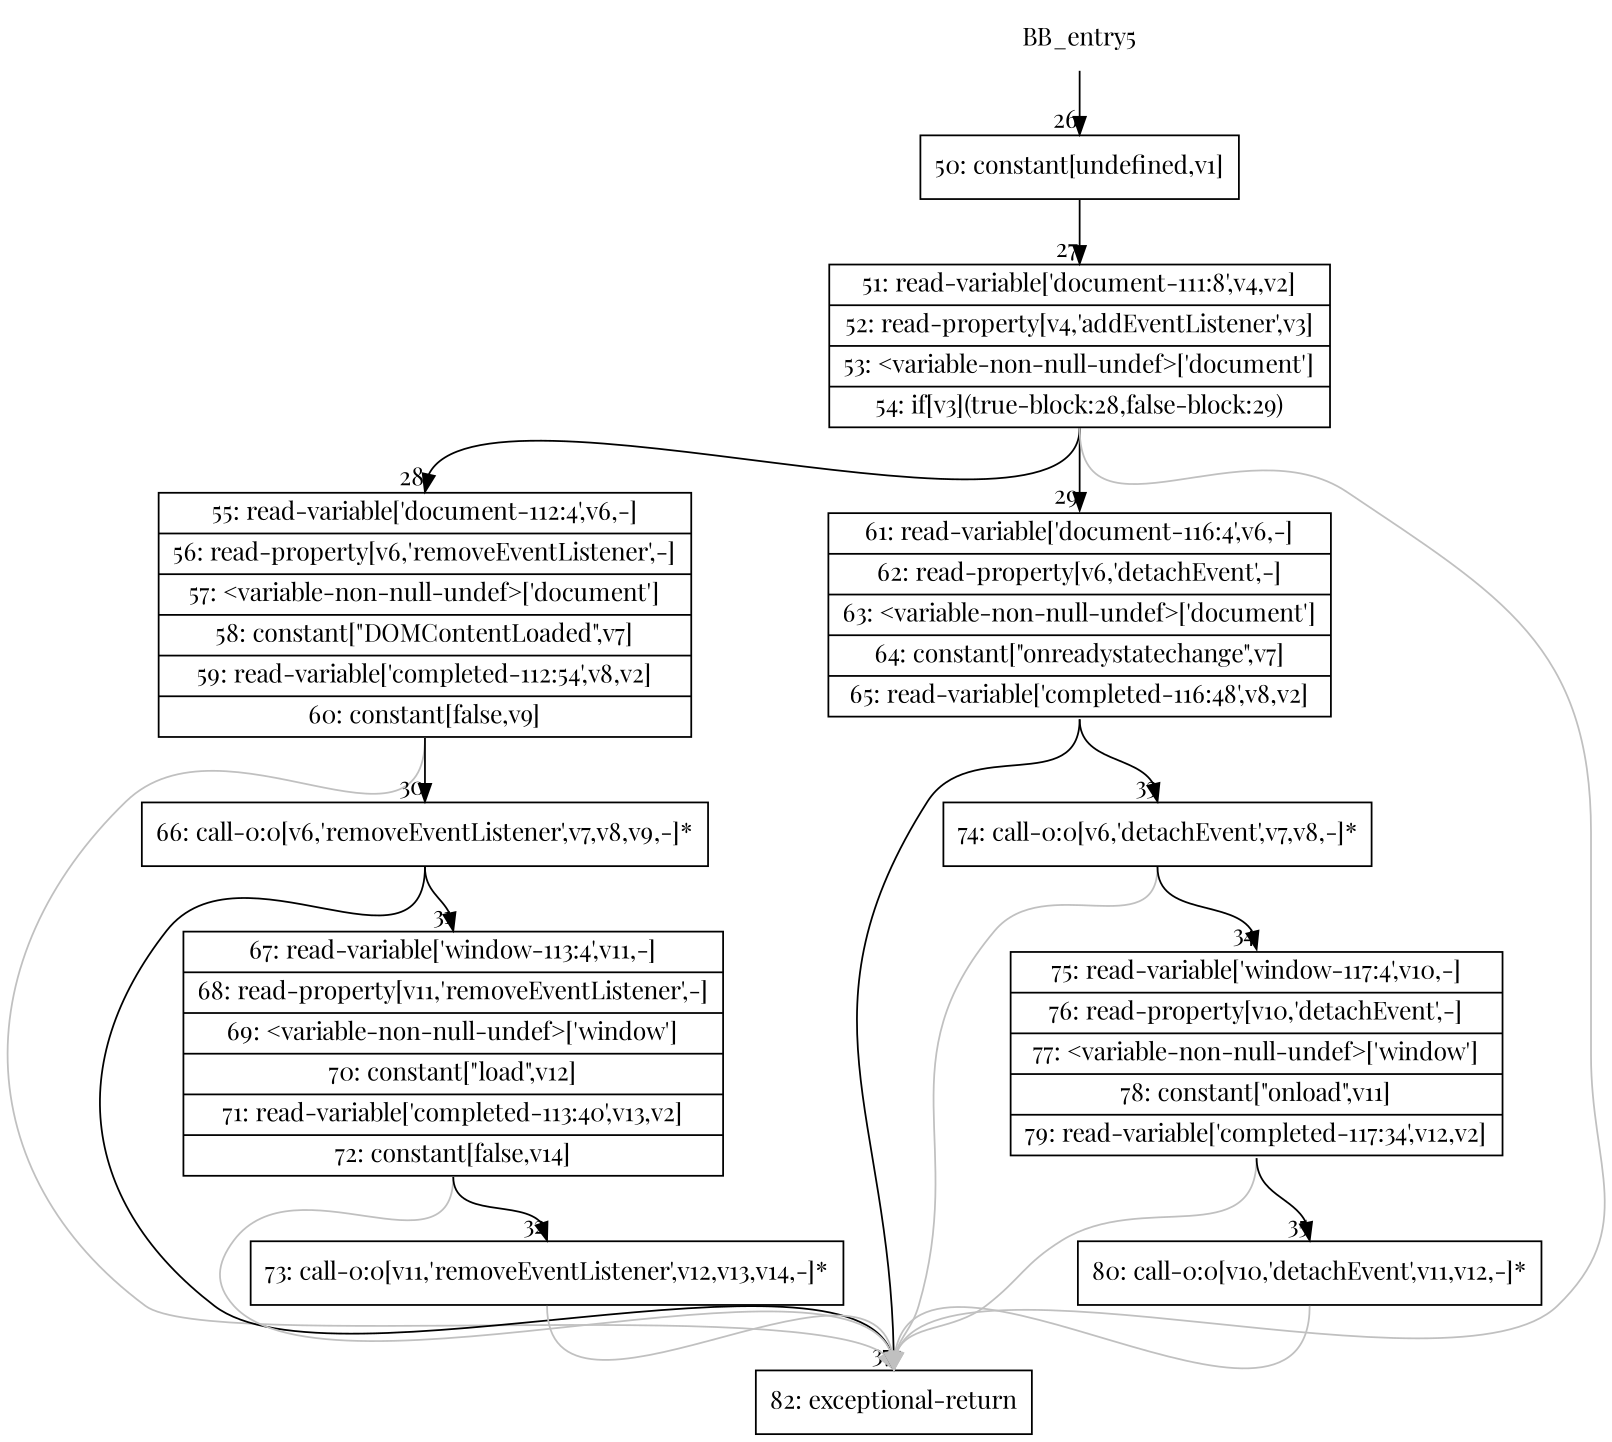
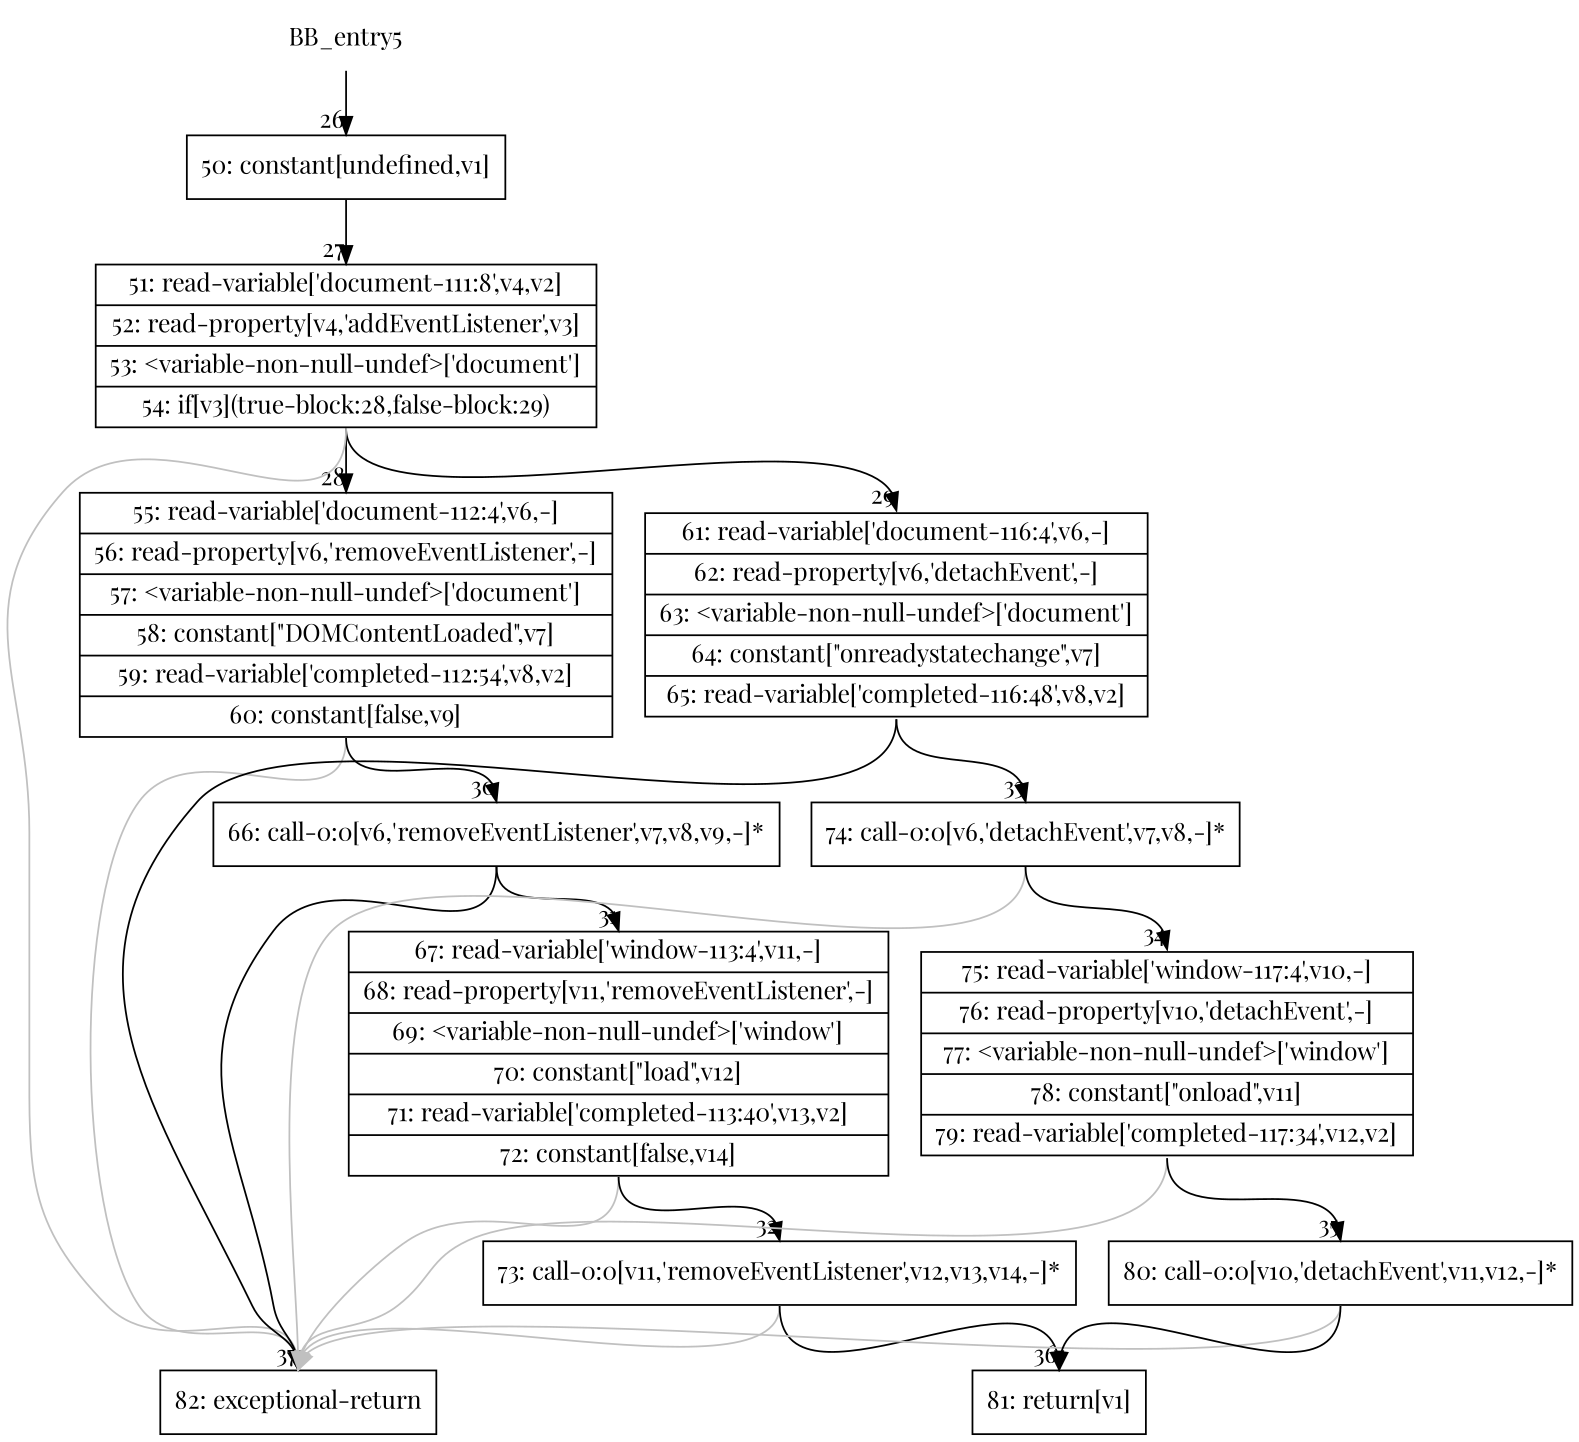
node "81: return[v1]": added
